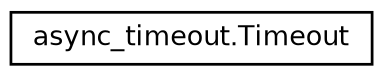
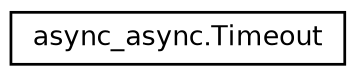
node "async_timeout.Timeout": label "async_timeout.Timeout" -> "async_async.Timeout"
